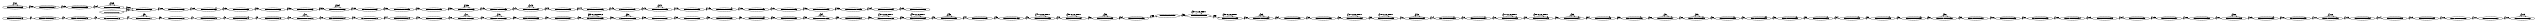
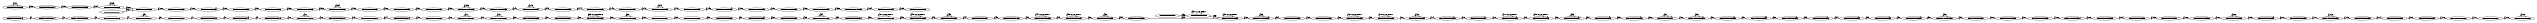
edge "0000000000000096" -> "0000000000000097": now "0000000000000096" -> "0000000000000099"
